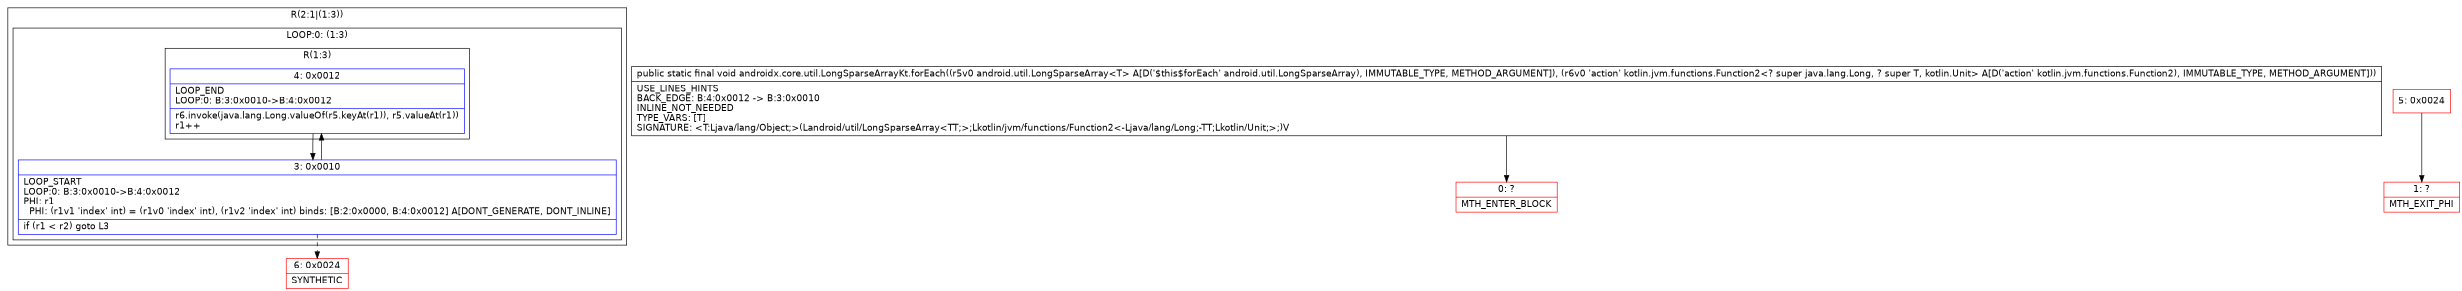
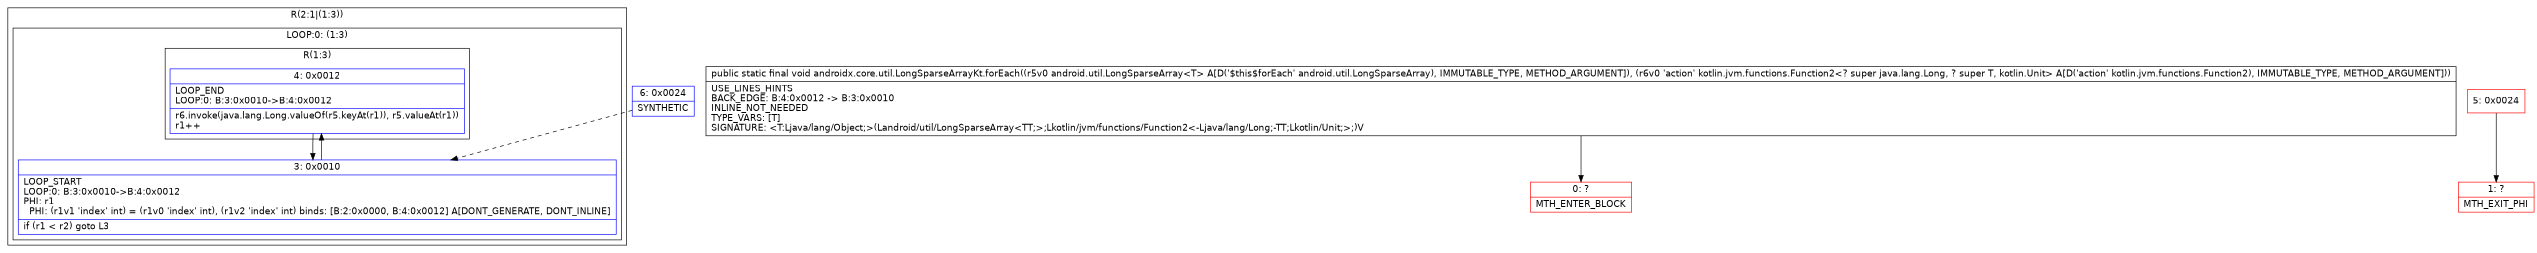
edge "3: 0x0010" -> "6: 0x0024": reversed
node "6: 0x0024": color red -> blue
